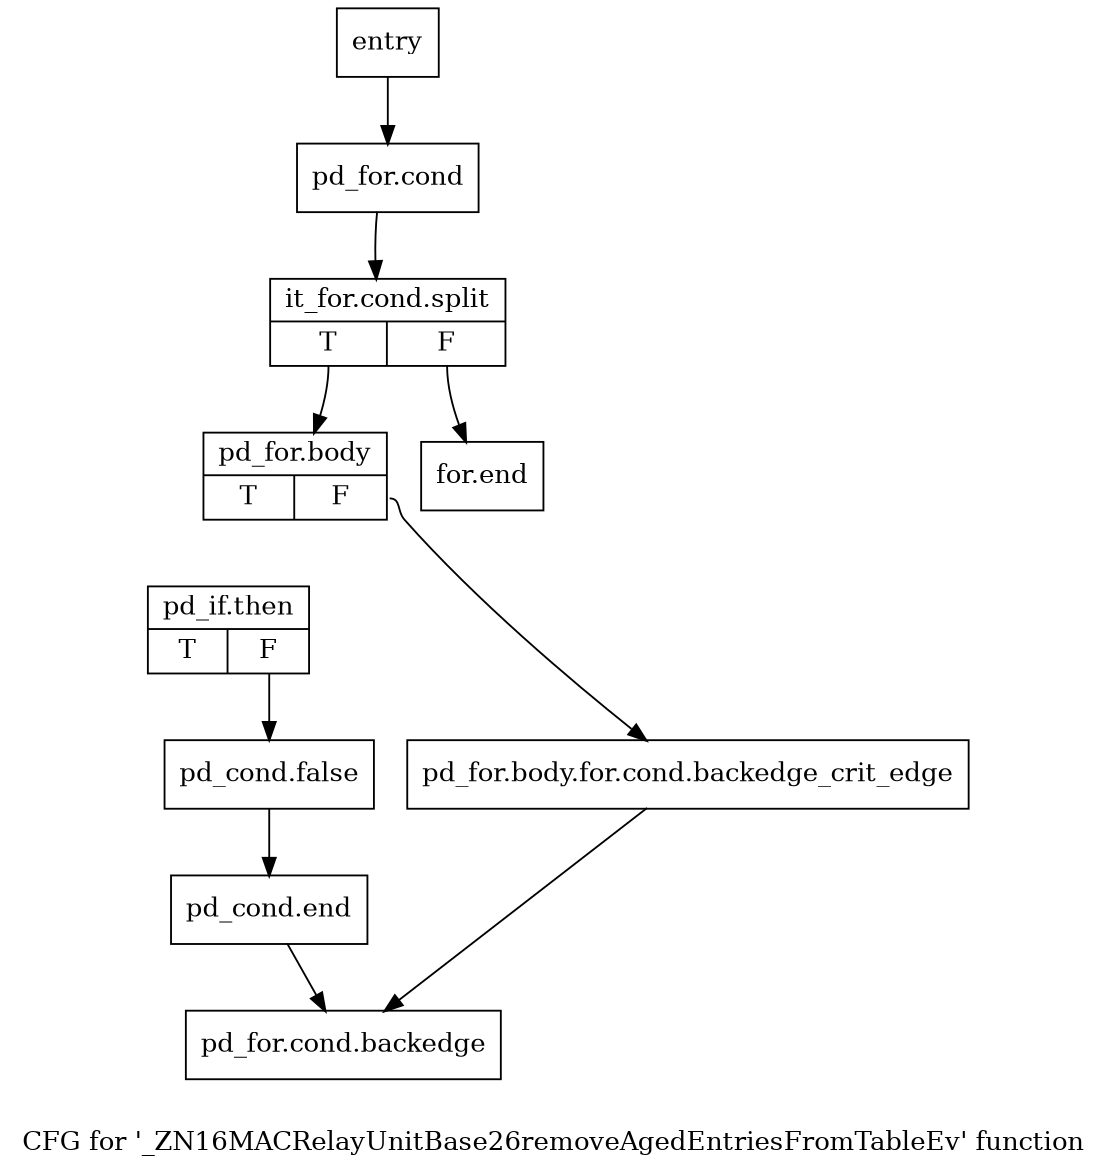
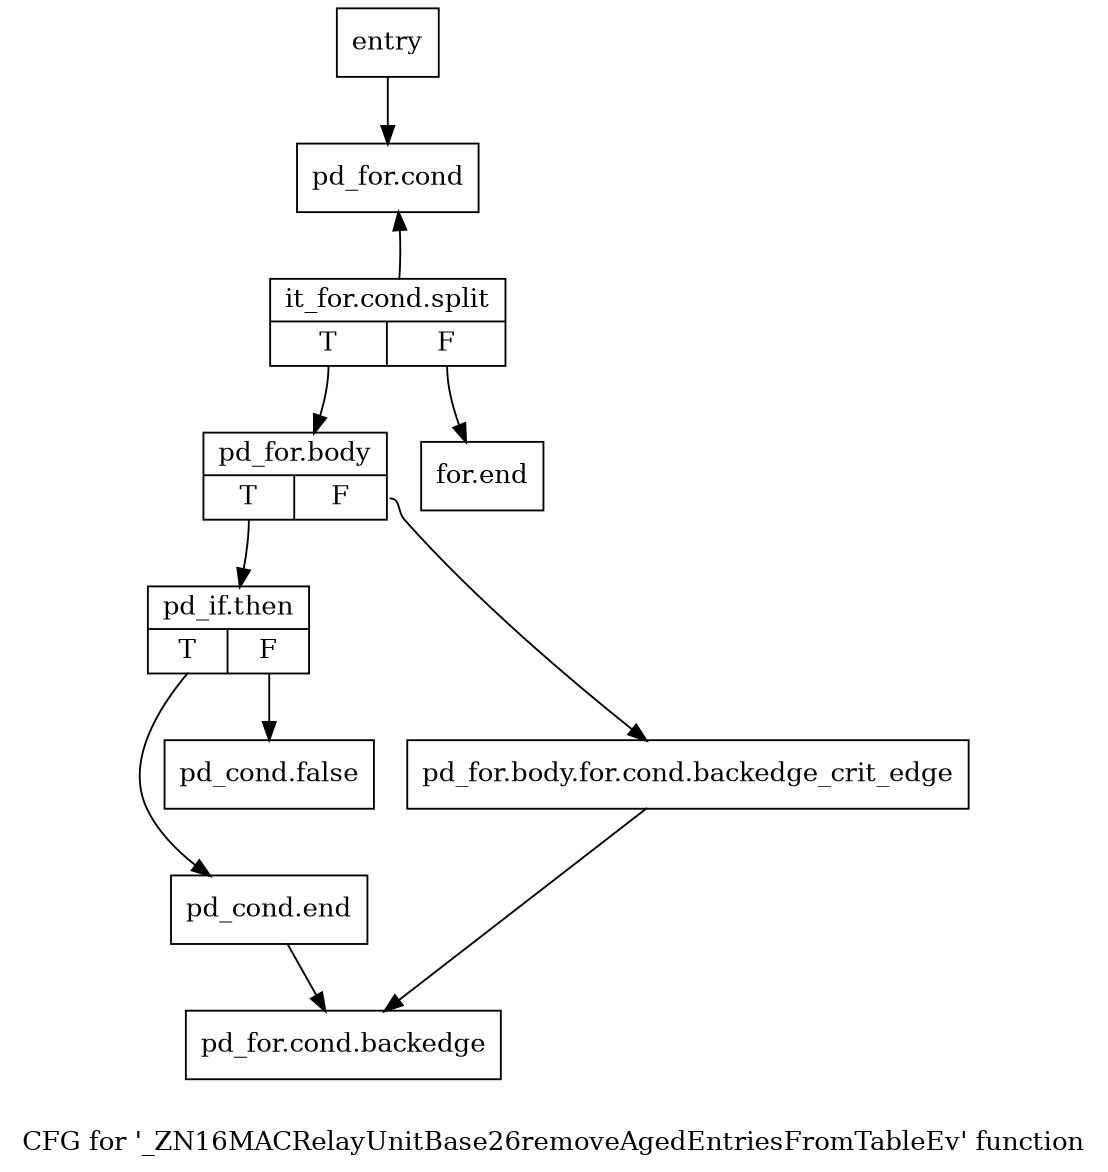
edge "pd_for.cond" -> "it_for.cond.split": reversed
edge "pd_for.body" -> "pd_if.then": added
edge "pd_cond.false" -> "pd_cond.end": now "pd_if.then" -> "pd_cond.end"
